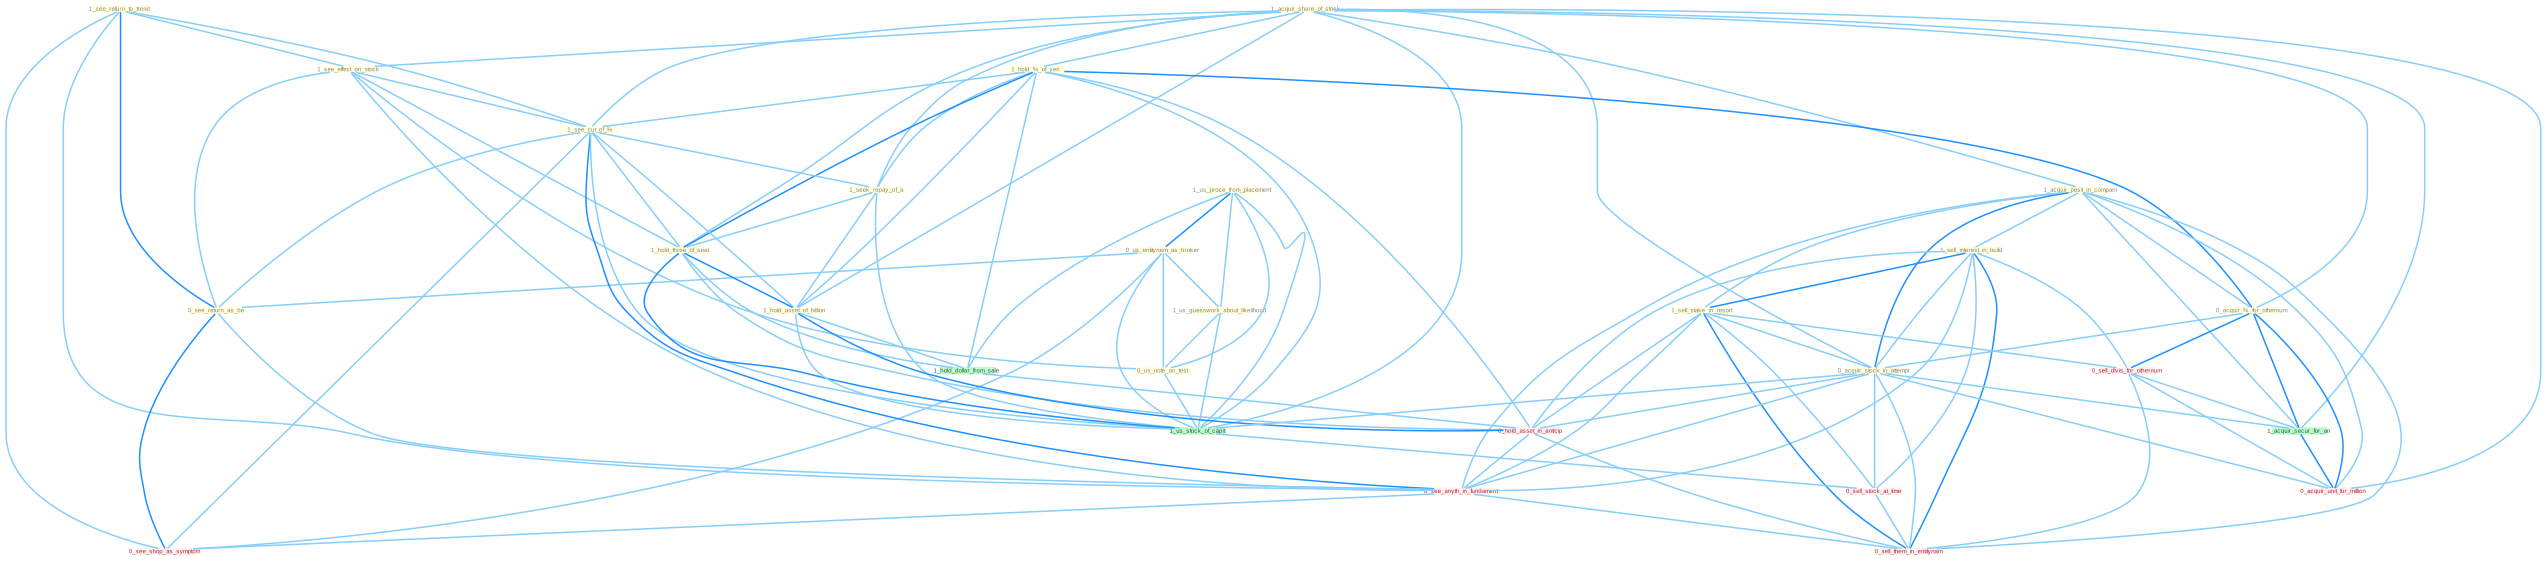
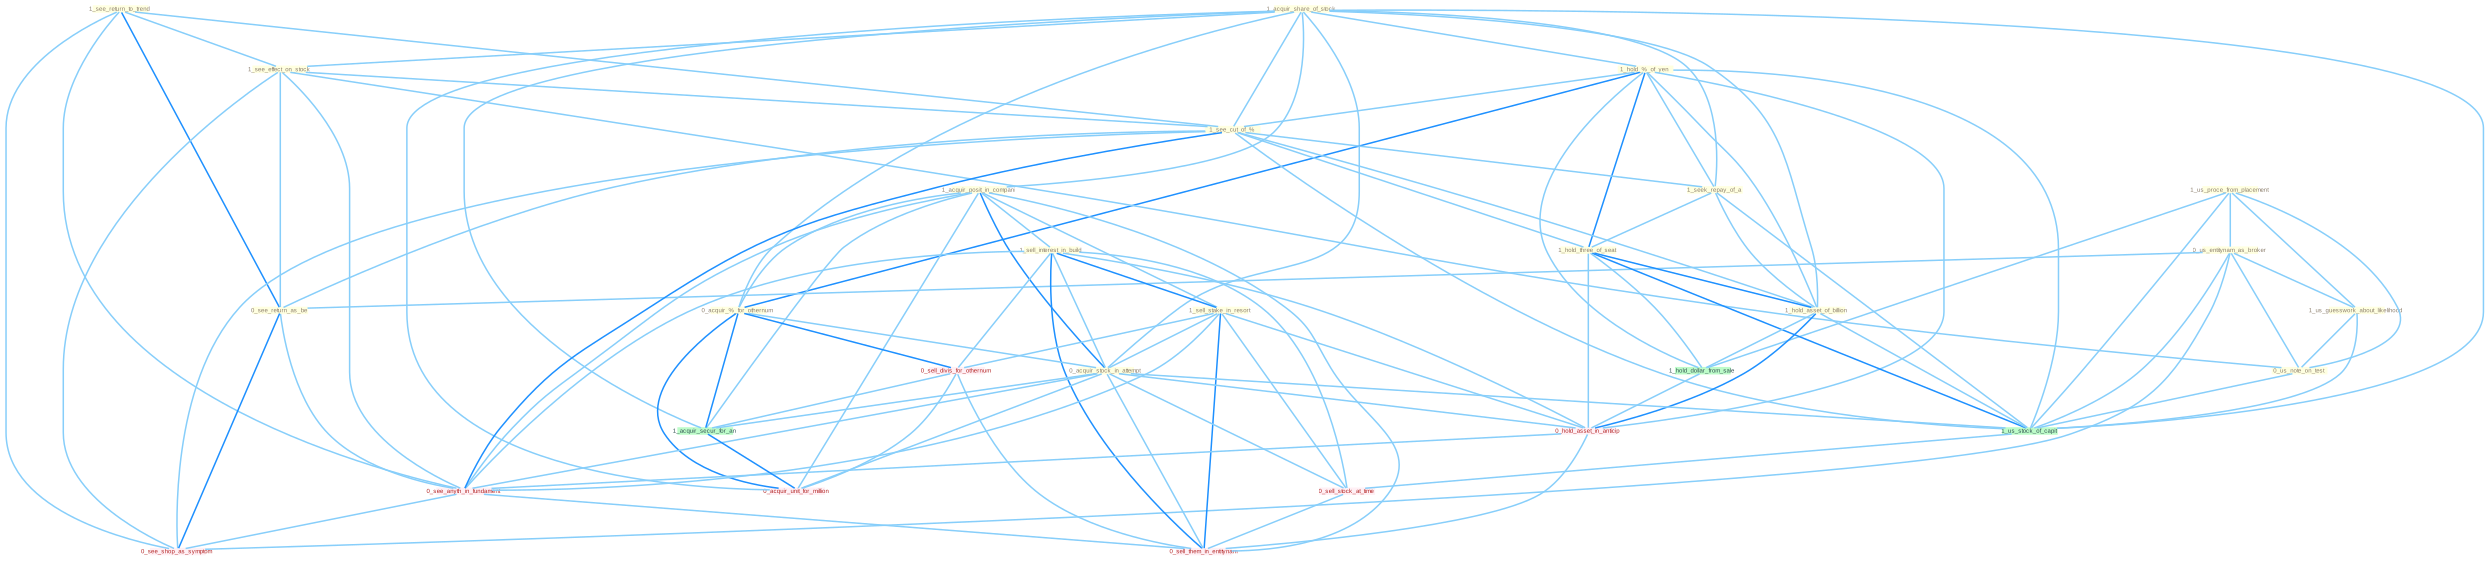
edge "1_acquir_share_of_stock" -- "1_hold_three_of_seat": removed
edge "1_see_effect_on_stock" -- "1_hold_three_of_seat": now "1_see_effect_on_stock" -- "0_see_shop_as_symptom"
edge "1_us_proce_from_placement" -- "0_us_entitynam_as_broker": color #1e90ff -> #87cefa
